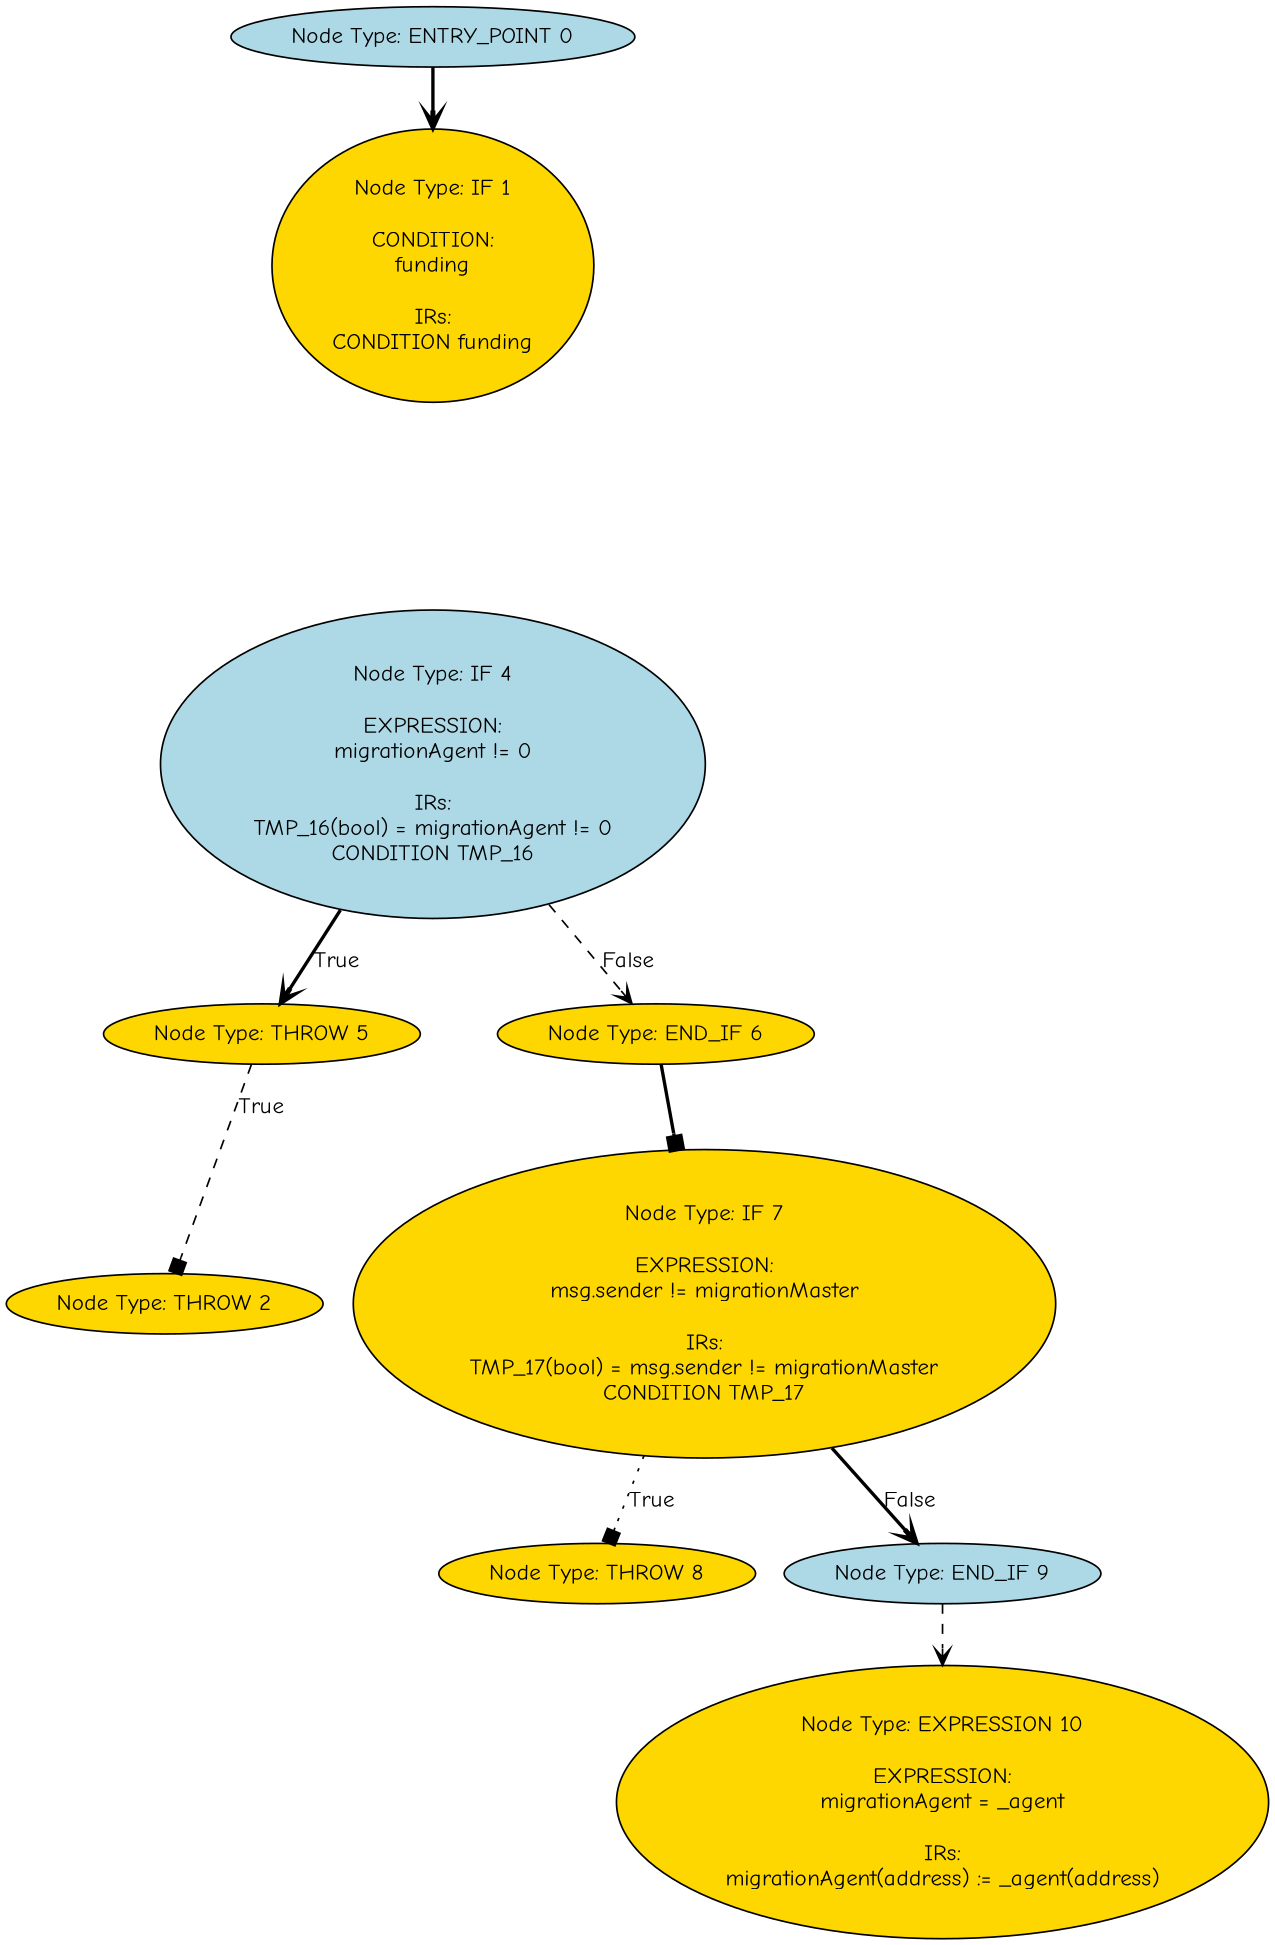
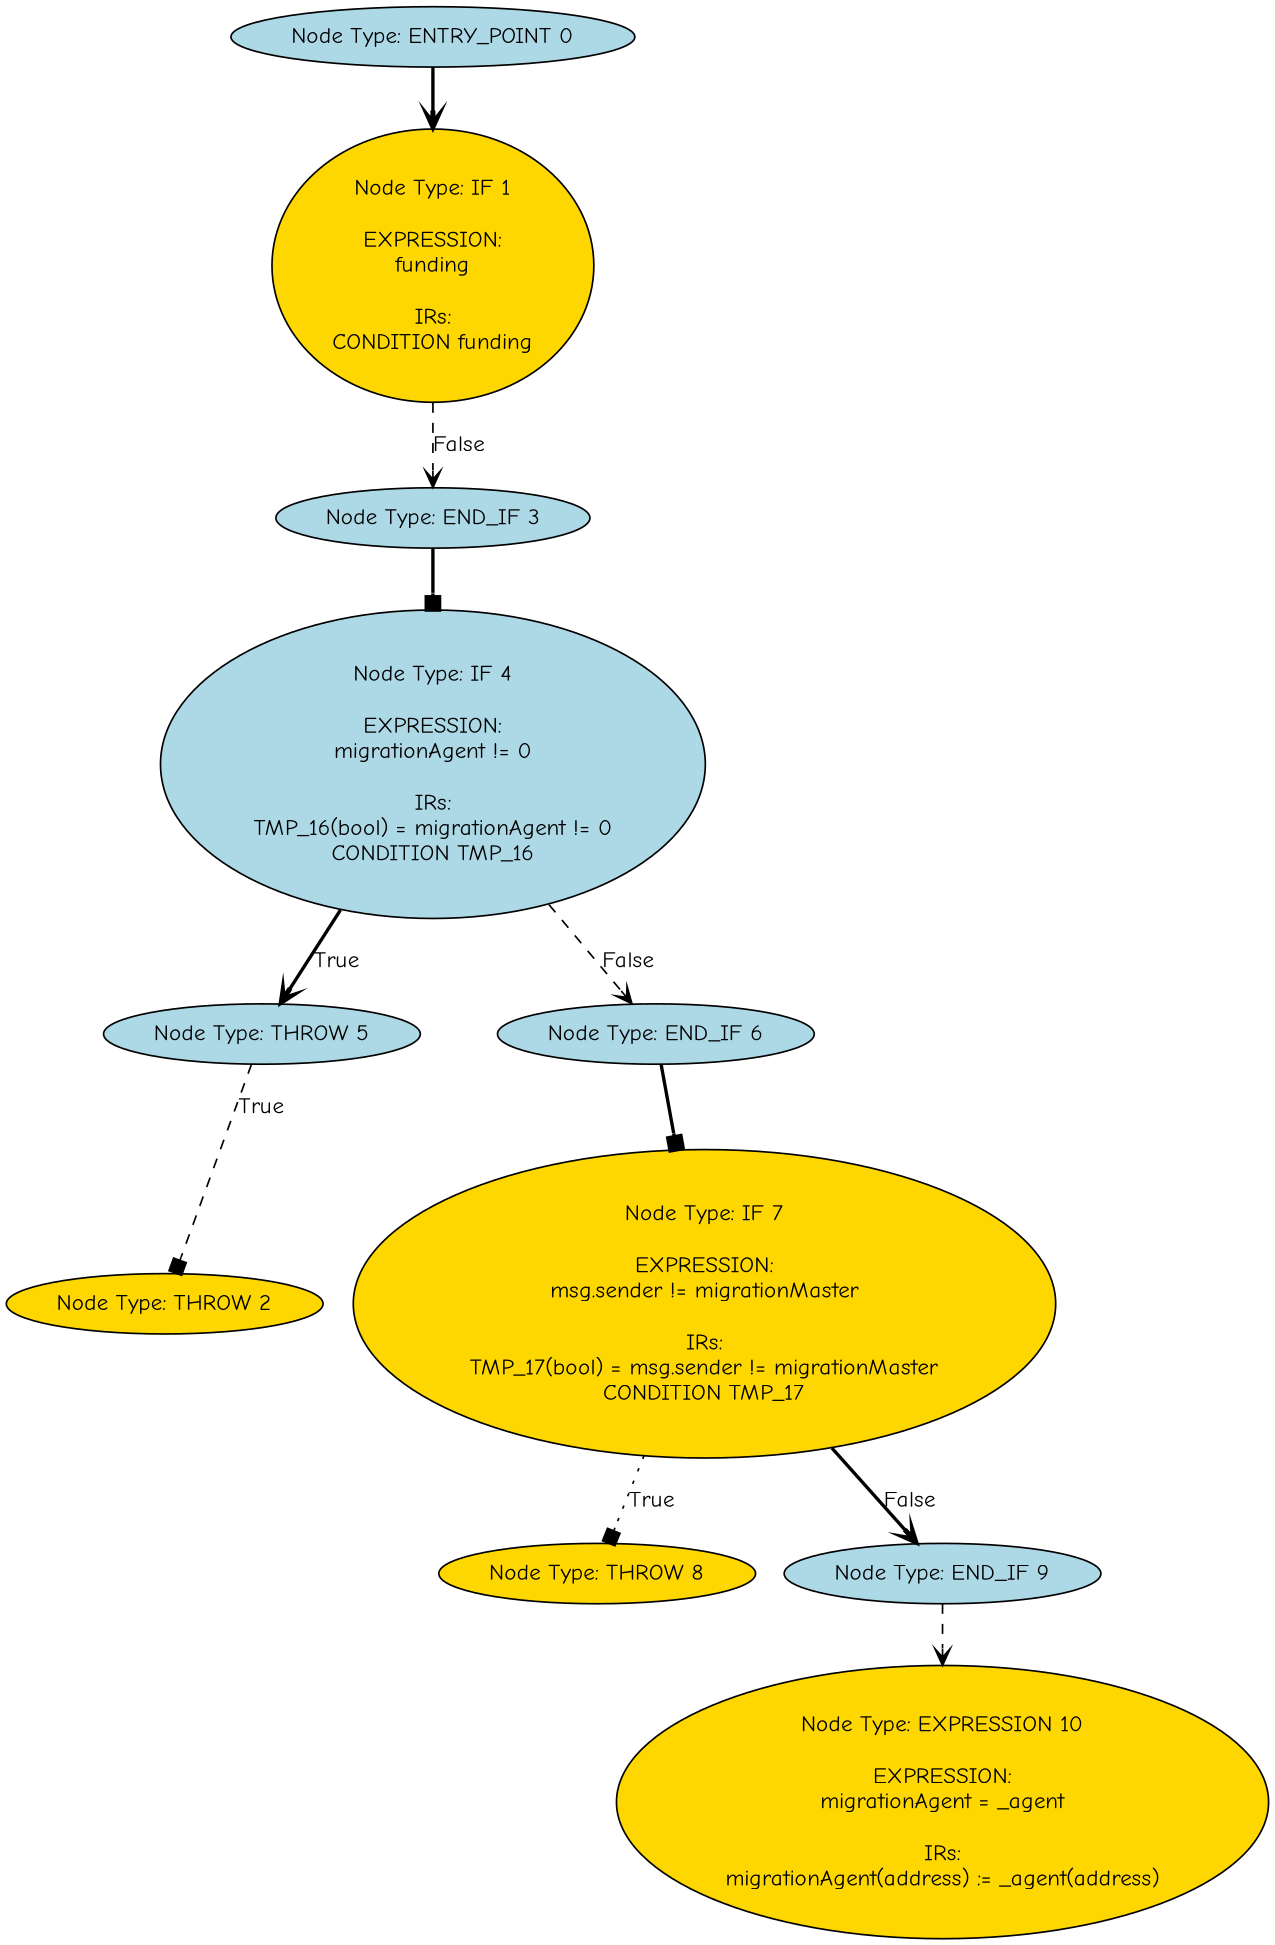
node "Node Type: IF 1 CONDITION: funding IRs: CONDITION funding": label "Node Type: IF 1 CONDITION: funding IRs: CONDITION funding" -> "Node Type: IF 1 EXPRESSION: funding IRs: CONDITION funding"
node "Node Type: END_IF 3": added
node "Node Type: THROW 5": fillcolor gold -> lightblue
node "Node Type: END_IF 6": fillcolor gold -> lightblue
